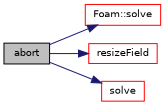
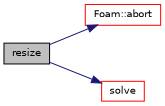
node "Foam::solve": label "Foam::solve" -> "Foam::abort"
node "abort": label "abort" -> "resize"
node "resizeField": removed
